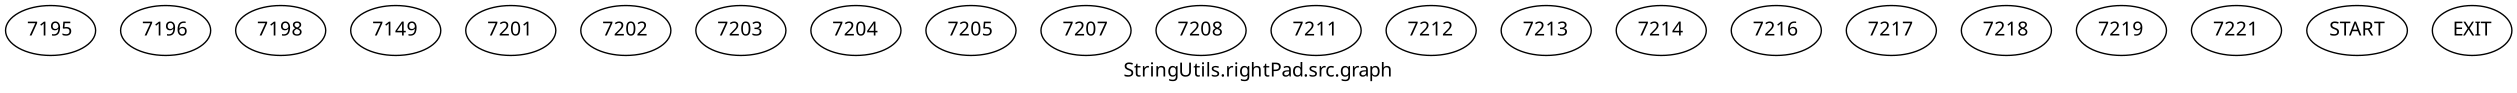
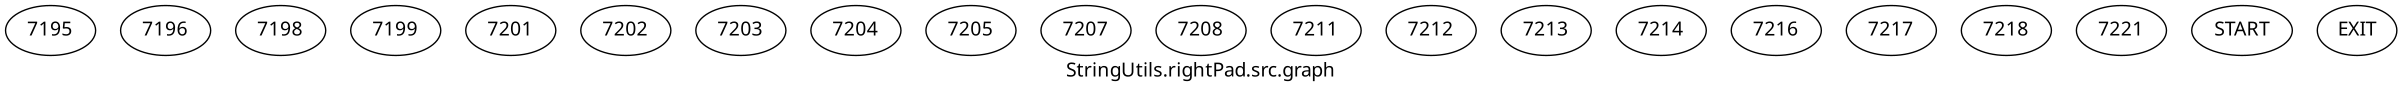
node "7149": label "7149" -> "7199"
node "7219": removed
